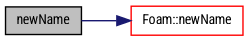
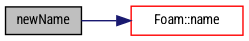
node "Foam::newName": label "Foam::newName" -> "Foam::name"
